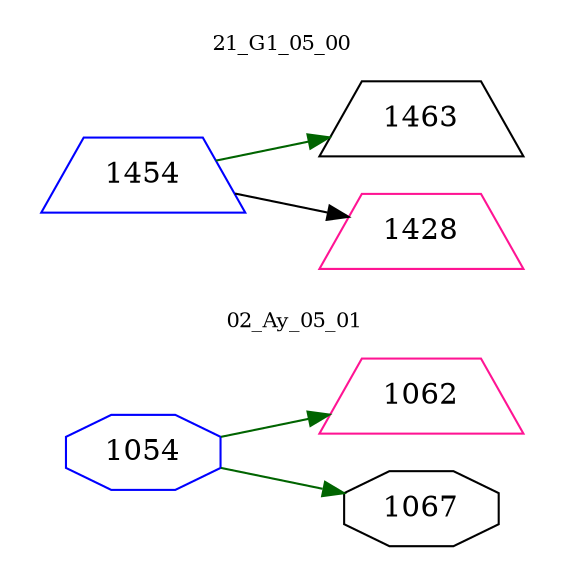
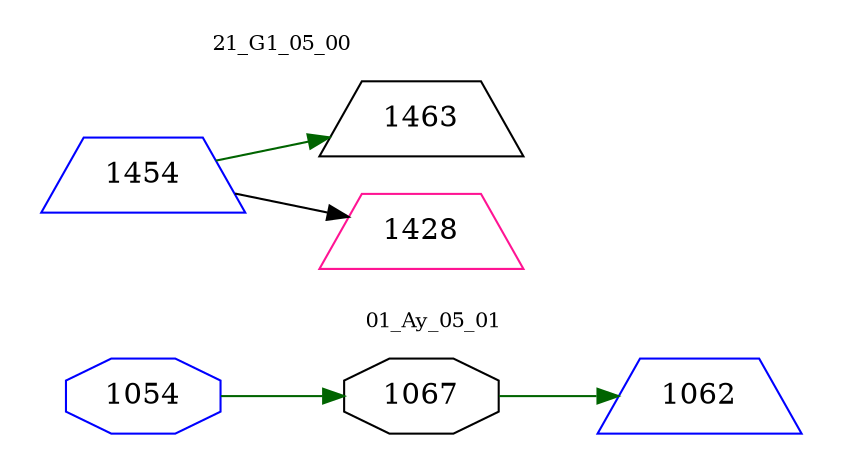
cluster "02_Ay_05_01": label "02_Ay_05_01" -> "01_Ay_05_01"
node "1062": color deeppink -> blue
edge "1054" -> "1062": now "1067" -> "1062"
